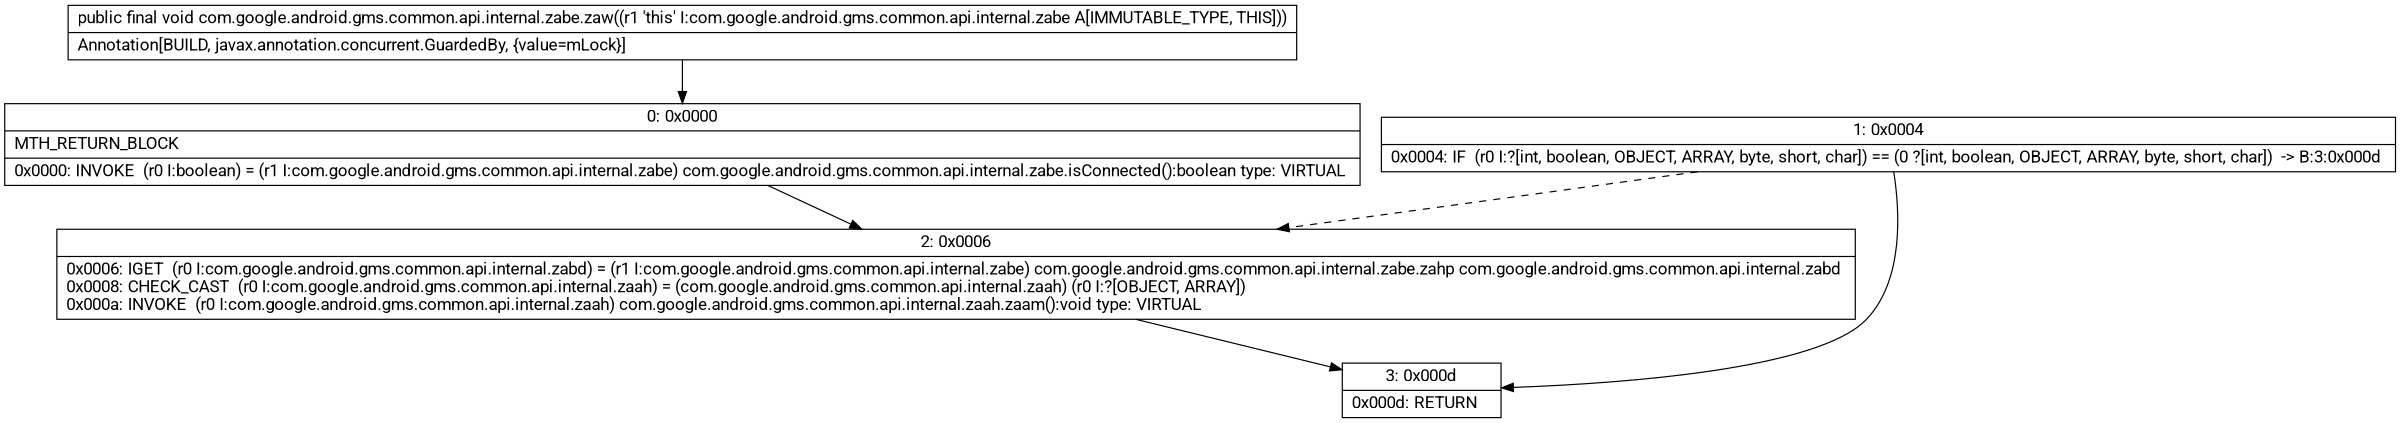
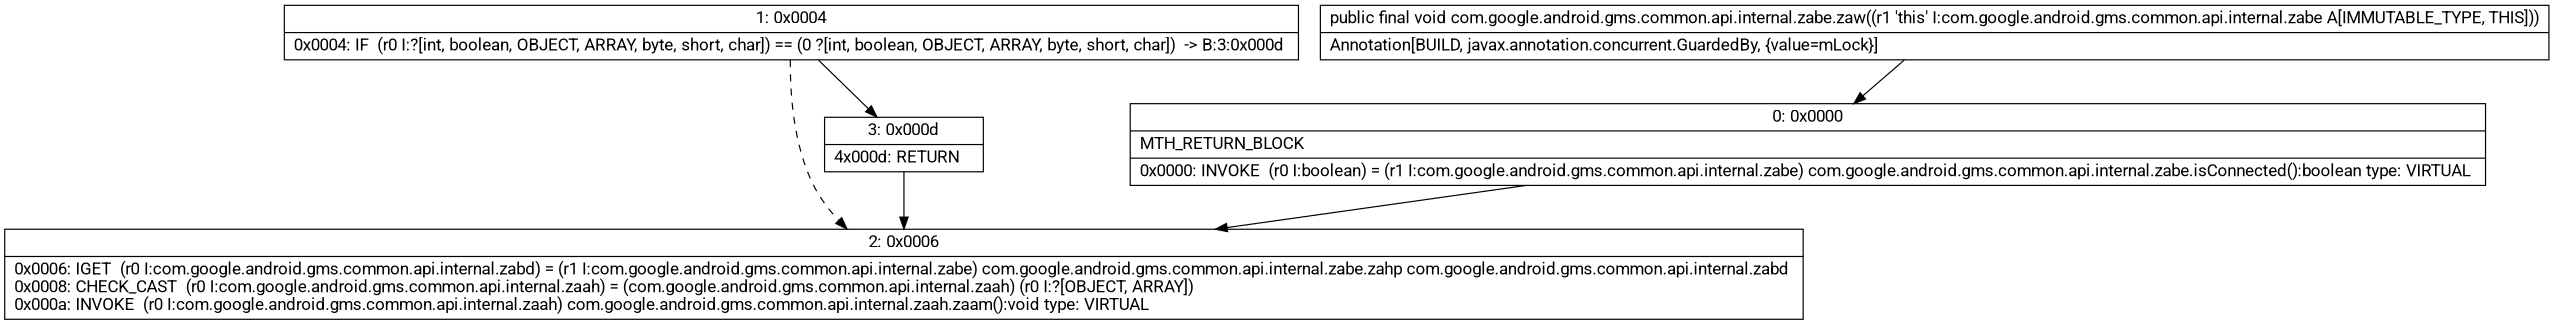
edge "2: 0x0006" -> "3: 0x000d": reversed
node "3: 0x000d": text "0x000d: RETURN" -> "4x000d: RETURN"
